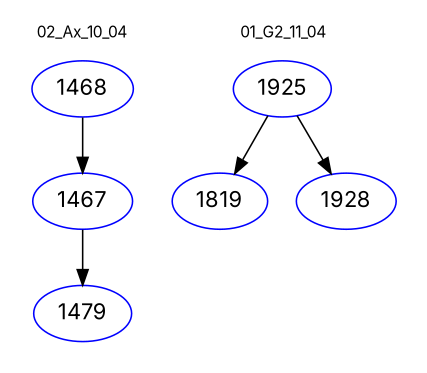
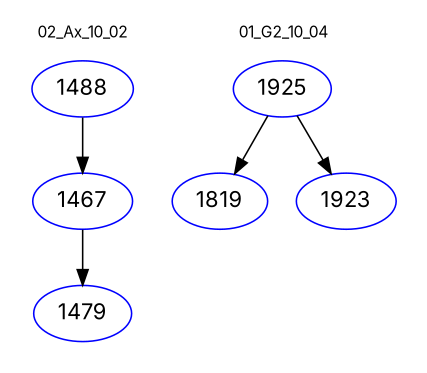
cluster "02_Ax_10_04": label "02_Ax_10_04" -> "02_Ax_10_02"
cluster "01_G2_11_04": label "01_G2_11_04" -> "01_G2_10_04"
node "1468": label "1468" -> "1488"
node "1928": label "1928" -> "1923"
